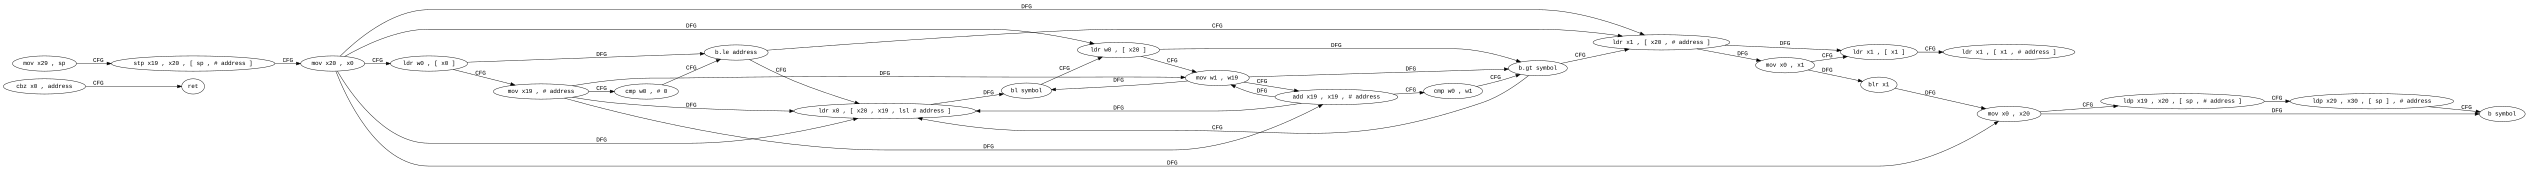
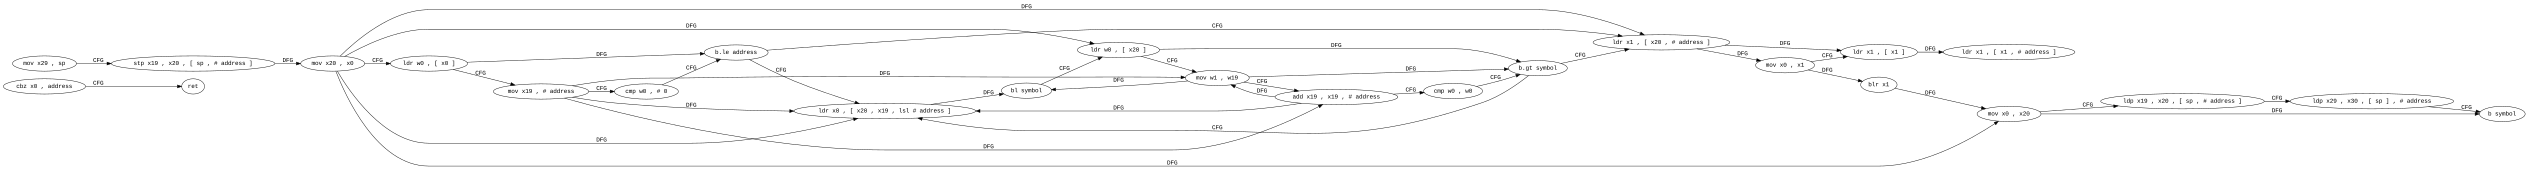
edge "ldr x1 , [ x1 ]" -> "ldr x1 , [ x1 , # address ]": label "CFG" -> "DFG"
edge "stp x19 , x20 , [ sp , # address ]" -> "mov x20 , x0": label "CFG" -> "DFG"
node "cmp w0 , w1": label "cmp w0 , w1" -> "cmp w0 , w0"
